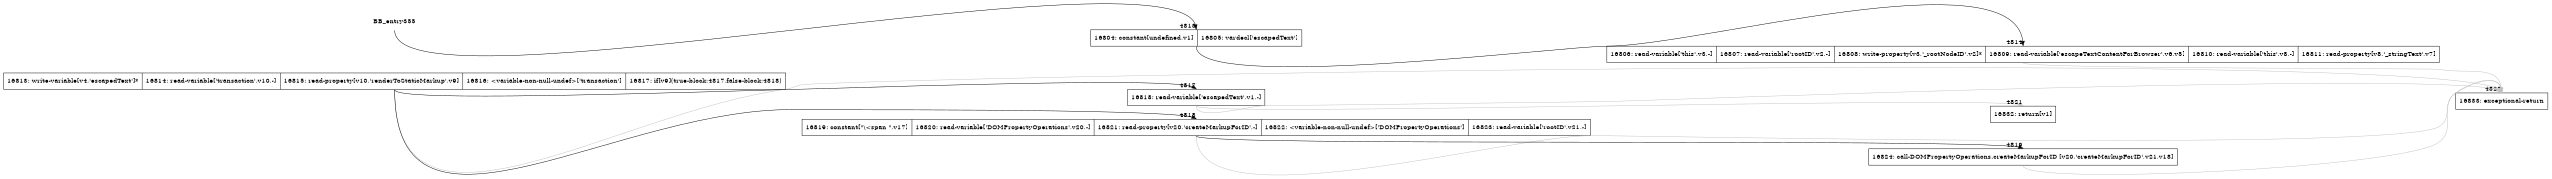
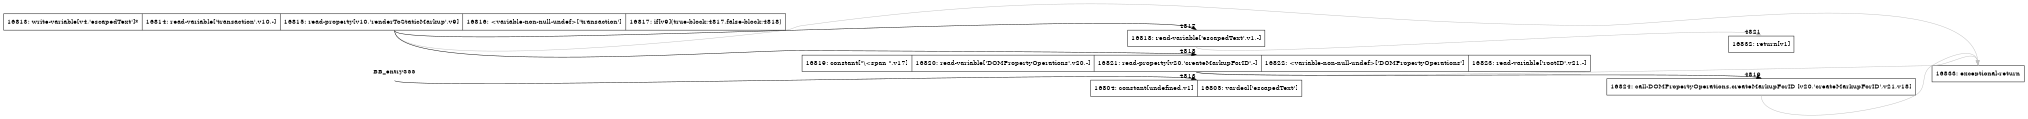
node "16806: read-variable['this',v3,-]": removed
edge "16818: read-variable['escapedText',v1,-]" -> "16833: exceptional-return": removed
